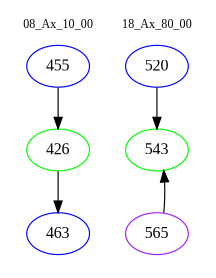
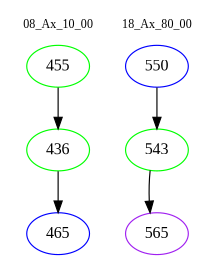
node "455": color blue -> green
node "520": label "520" -> "550"
node "426": label "426" -> "436"
edge "565" -> "543": reversed
node "463": label "463" -> "465"
